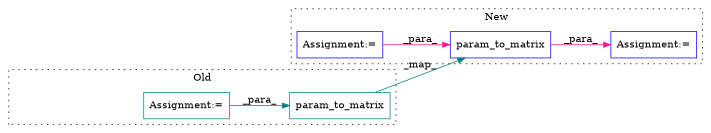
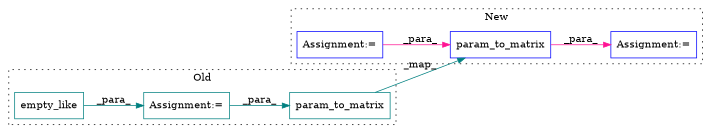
node "empty_like": added
